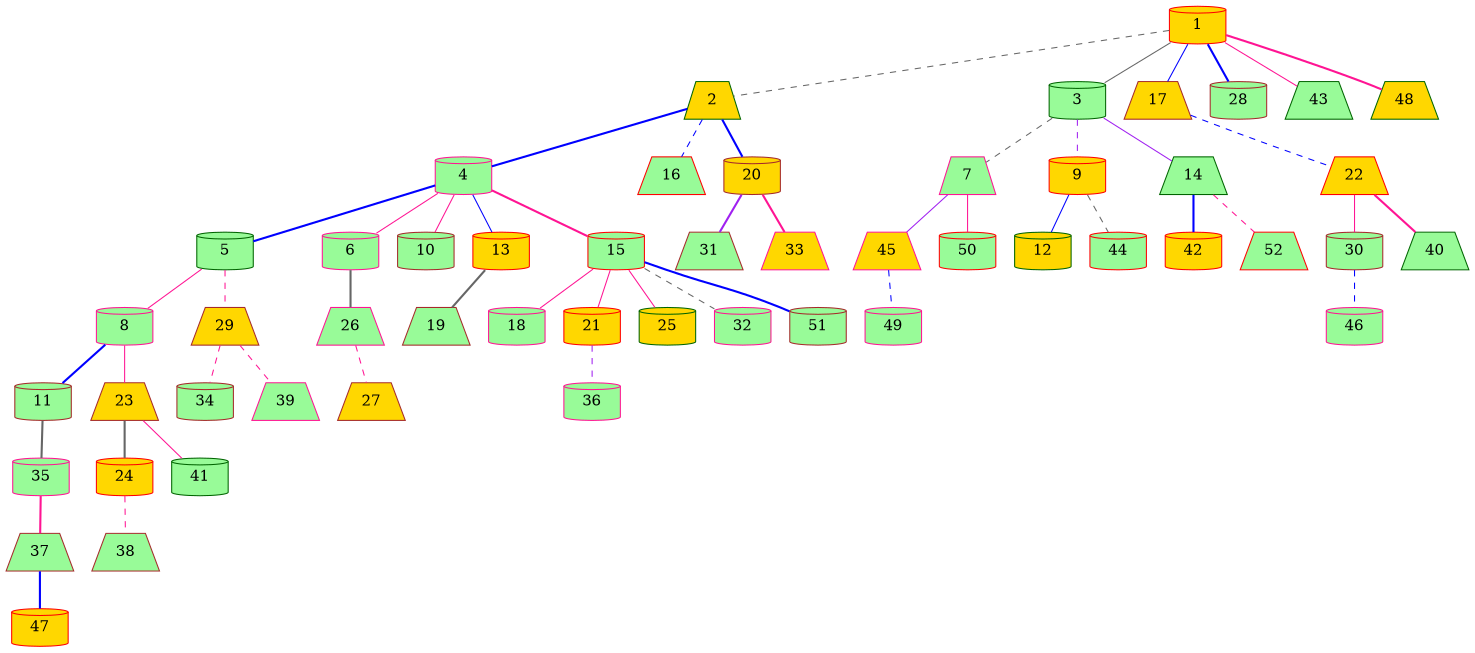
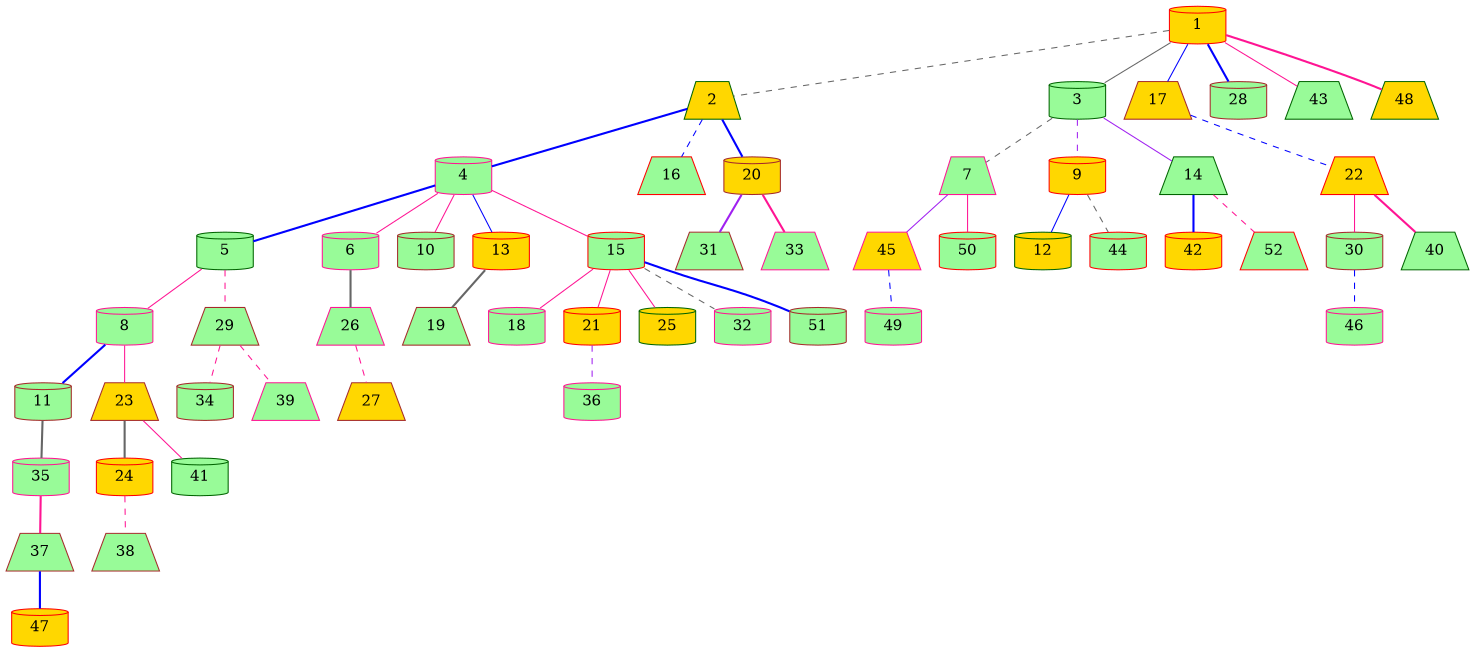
edge "4" -- "15": style bold -> solid
node "33": fillcolor gold -> palegreen
node "29": fillcolor gold -> palegreen
